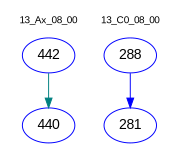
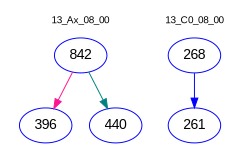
node "442": label "442" -> "842"
node "288": label "288" -> "268"
node "396": added
node "281": label "281" -> "261"
